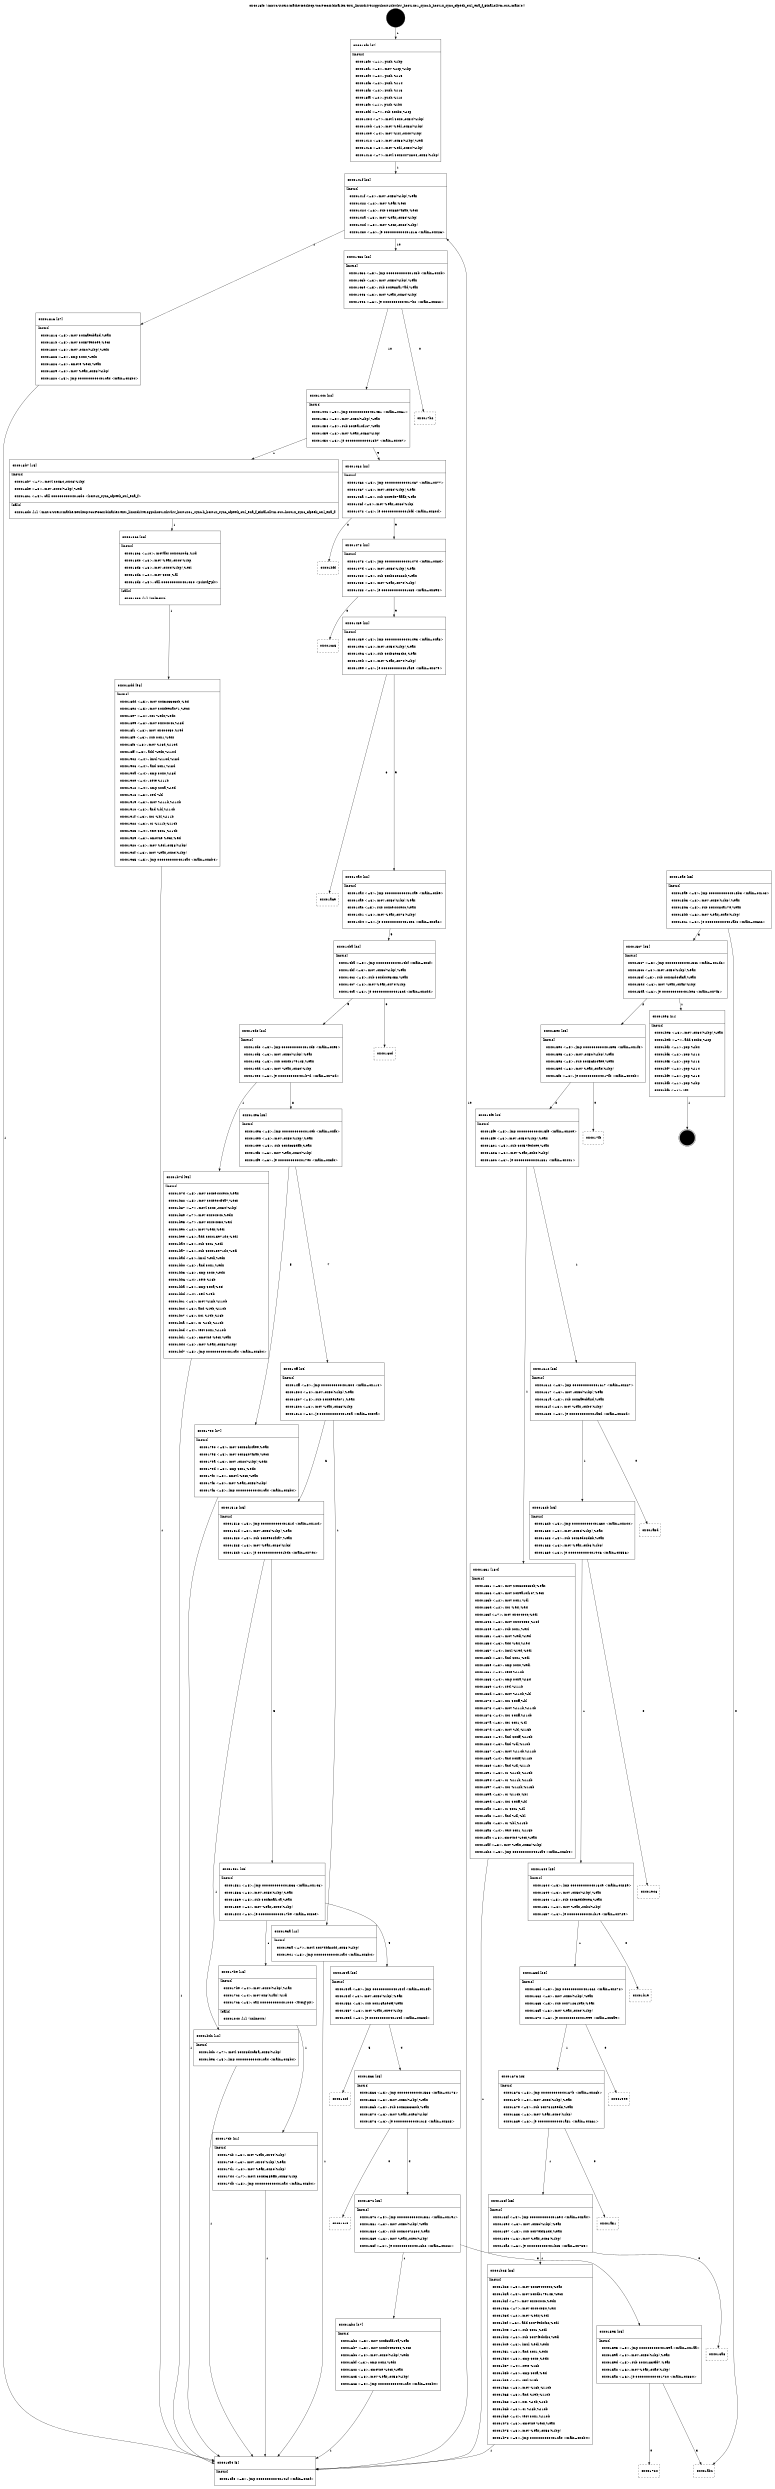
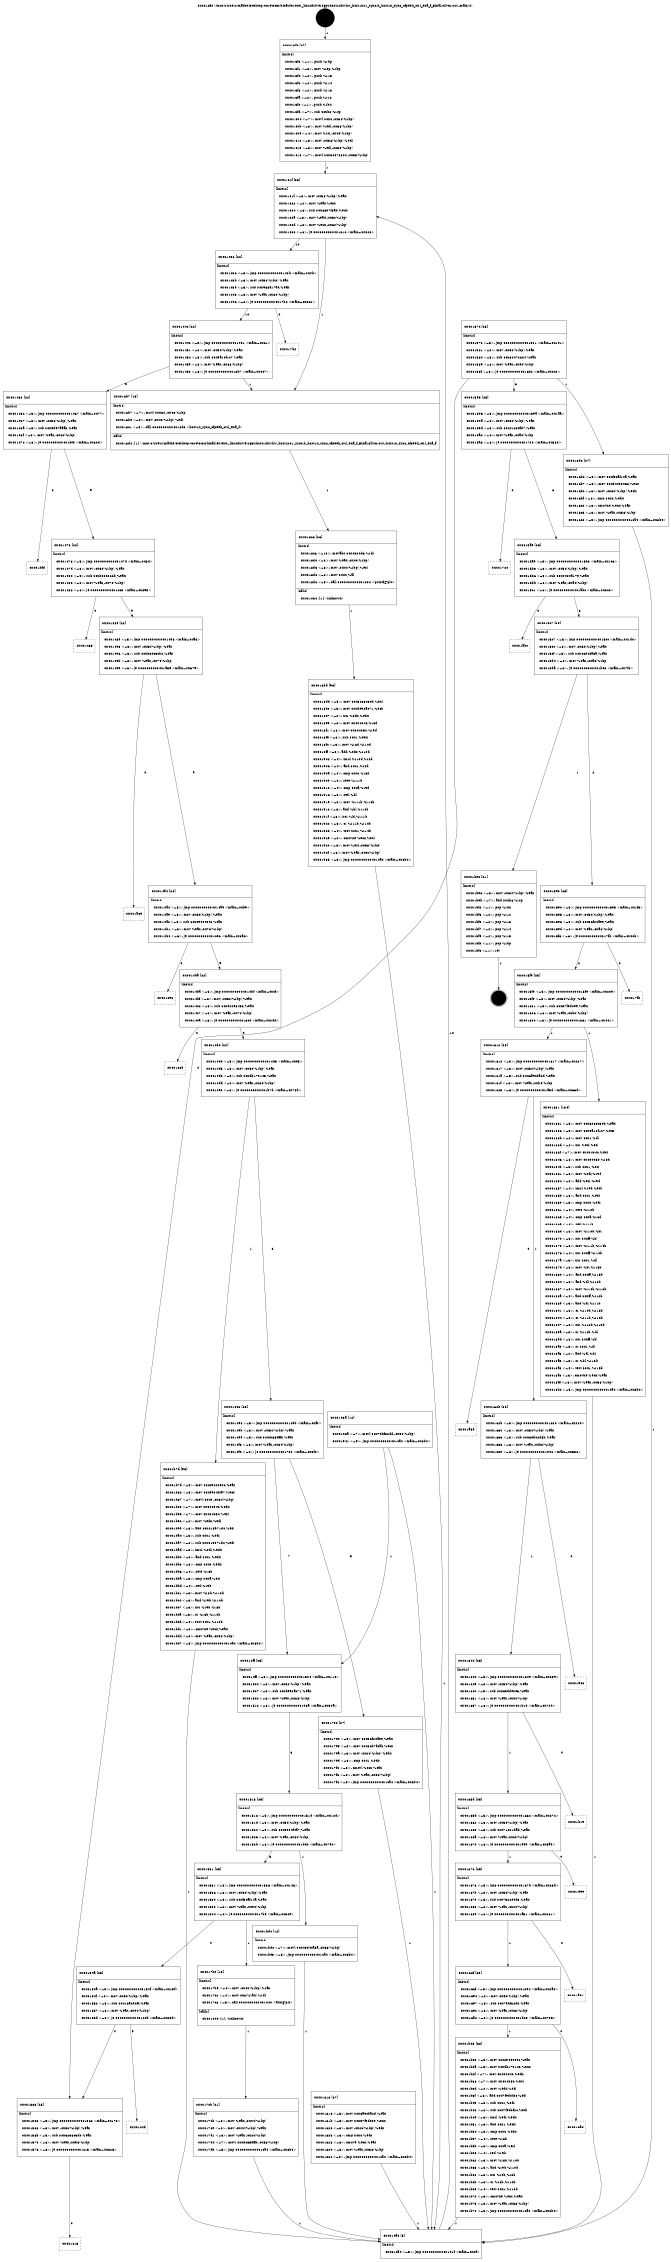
edge "0x40141f [23]" -> "0x401816 [27]": now "0x40141f [23]" -> "0x4018b7 [15]"
node "0x401c96": added
edge "0x4014ff [25]" -> "0x40193a [12]": reversed
edge "0x401563 [25]" -> "0x40157c [25]": reversed
edge "0x401595 [25]" -> "0x401abc": now "0x401595 [25]" -> "0x4015ae [25]"
